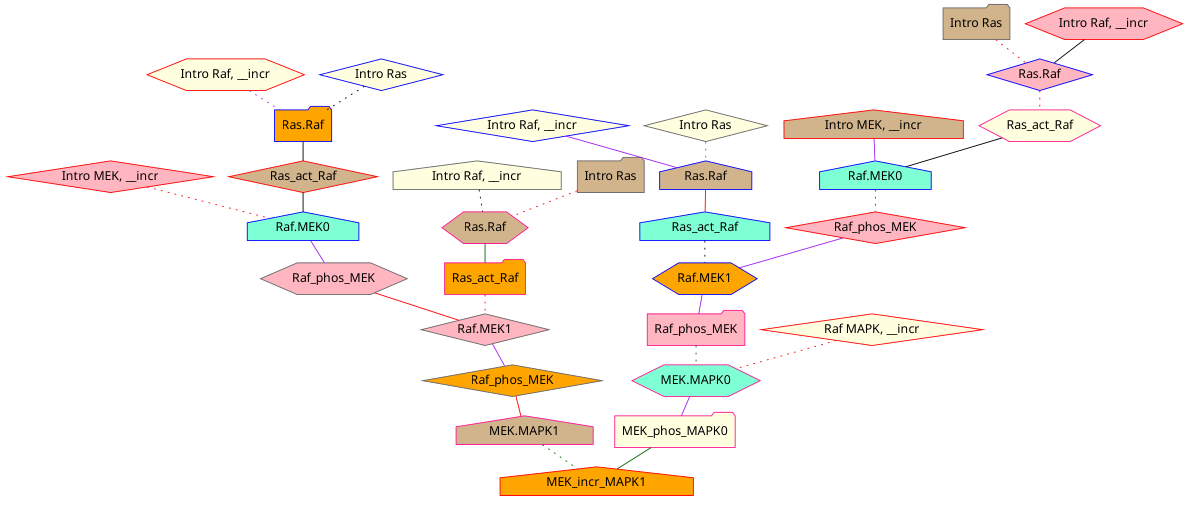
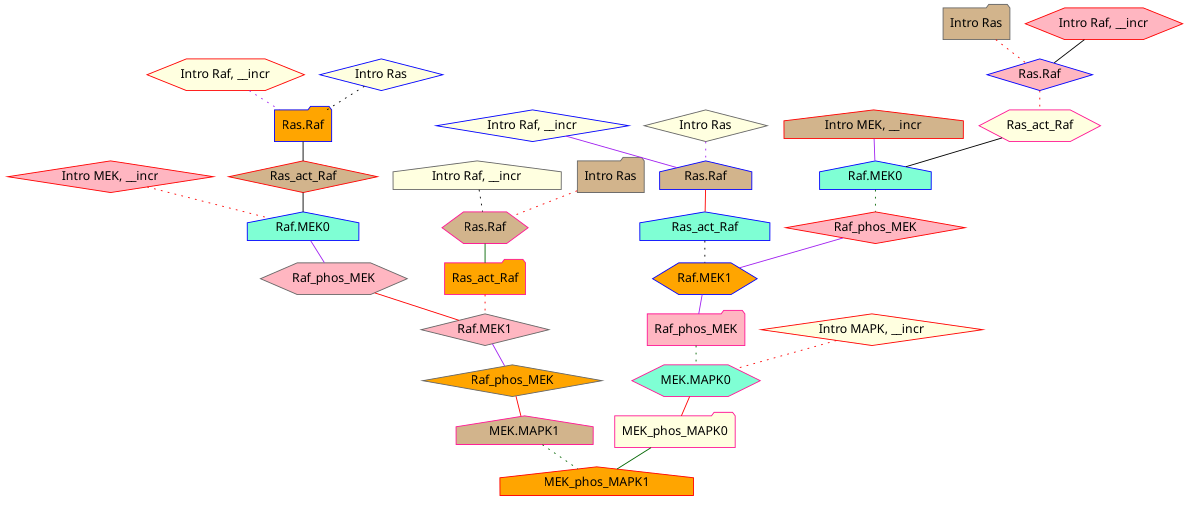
node "Raf MAPK, __incr": label "Raf MAPK, __incr" -> "Intro MAPK, __incr"
edge "MEK.MAPK0" -- "MEK_phos_MAPK0": color purple -> red
node "MEK_incr_MAPK1": label "MEK_incr_MAPK1" -> "MEK_phos_MAPK1"
